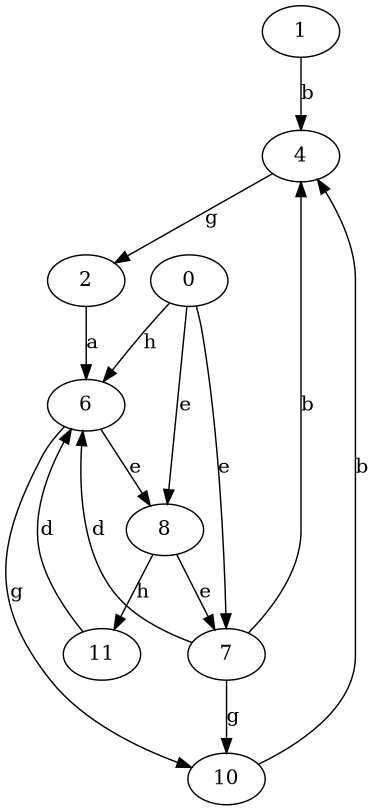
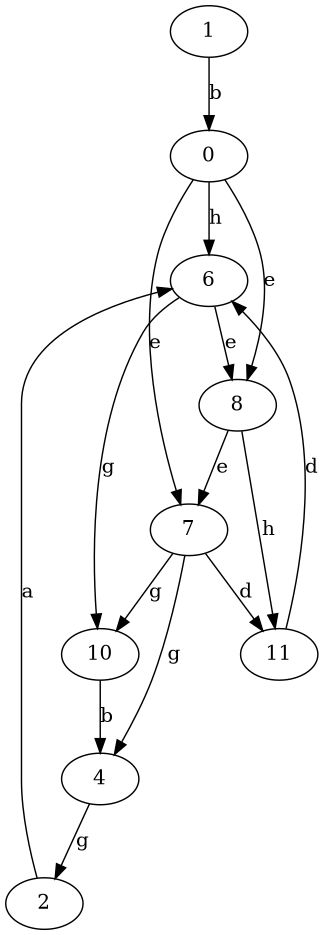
edge "1" -> "4": now "1" -> "0"
edge "7" -> "4": label "b" -> "g"
edge "7" -> "6": now "7" -> "11"
